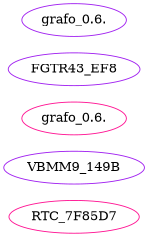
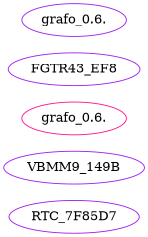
node "RTC_7F85D7": color deeppink -> purple
